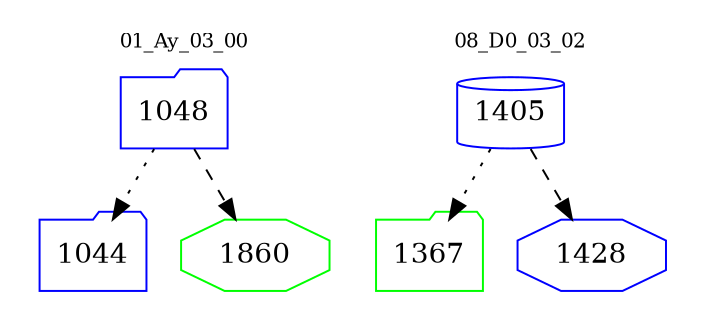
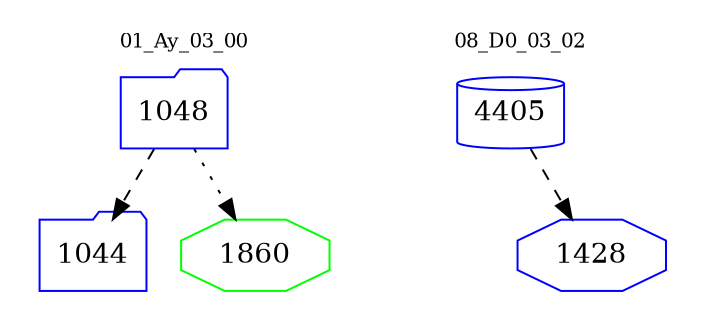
node "1405": label "1405" -> "4405"
edge "1048" -> "1044": style dotted -> dashed
edge "1048" -> "1860": style dashed -> dotted
node "1367": removed
